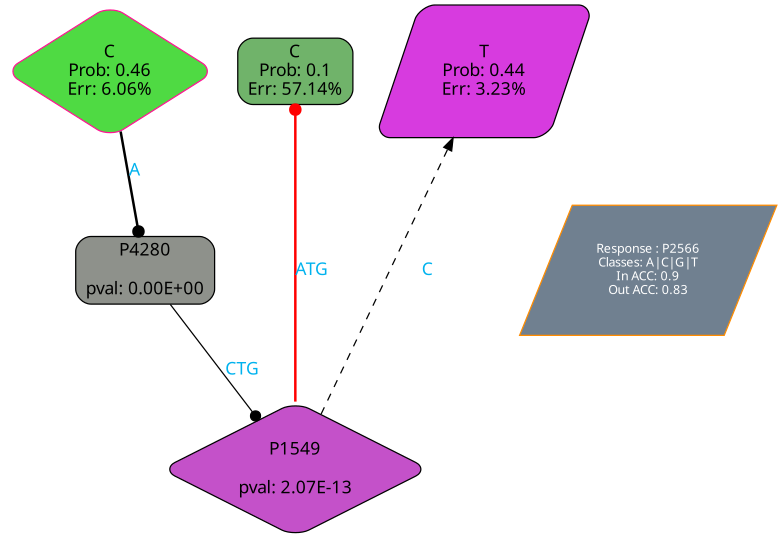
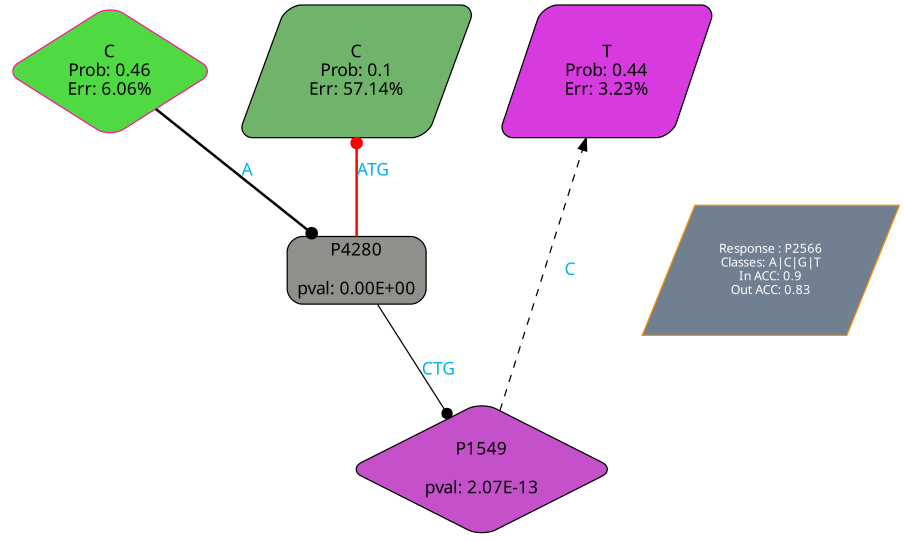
node "C Prob: 0.1 Err: 57.14%": shape box -> parallelogram
edge "P1549 pval: 2.07E-13" -> "C Prob: 0.1 Err: 57.14%": now "P4280 pval: 0.00E+00" -> "C Prob: 0.1 Err: 57.14%"
